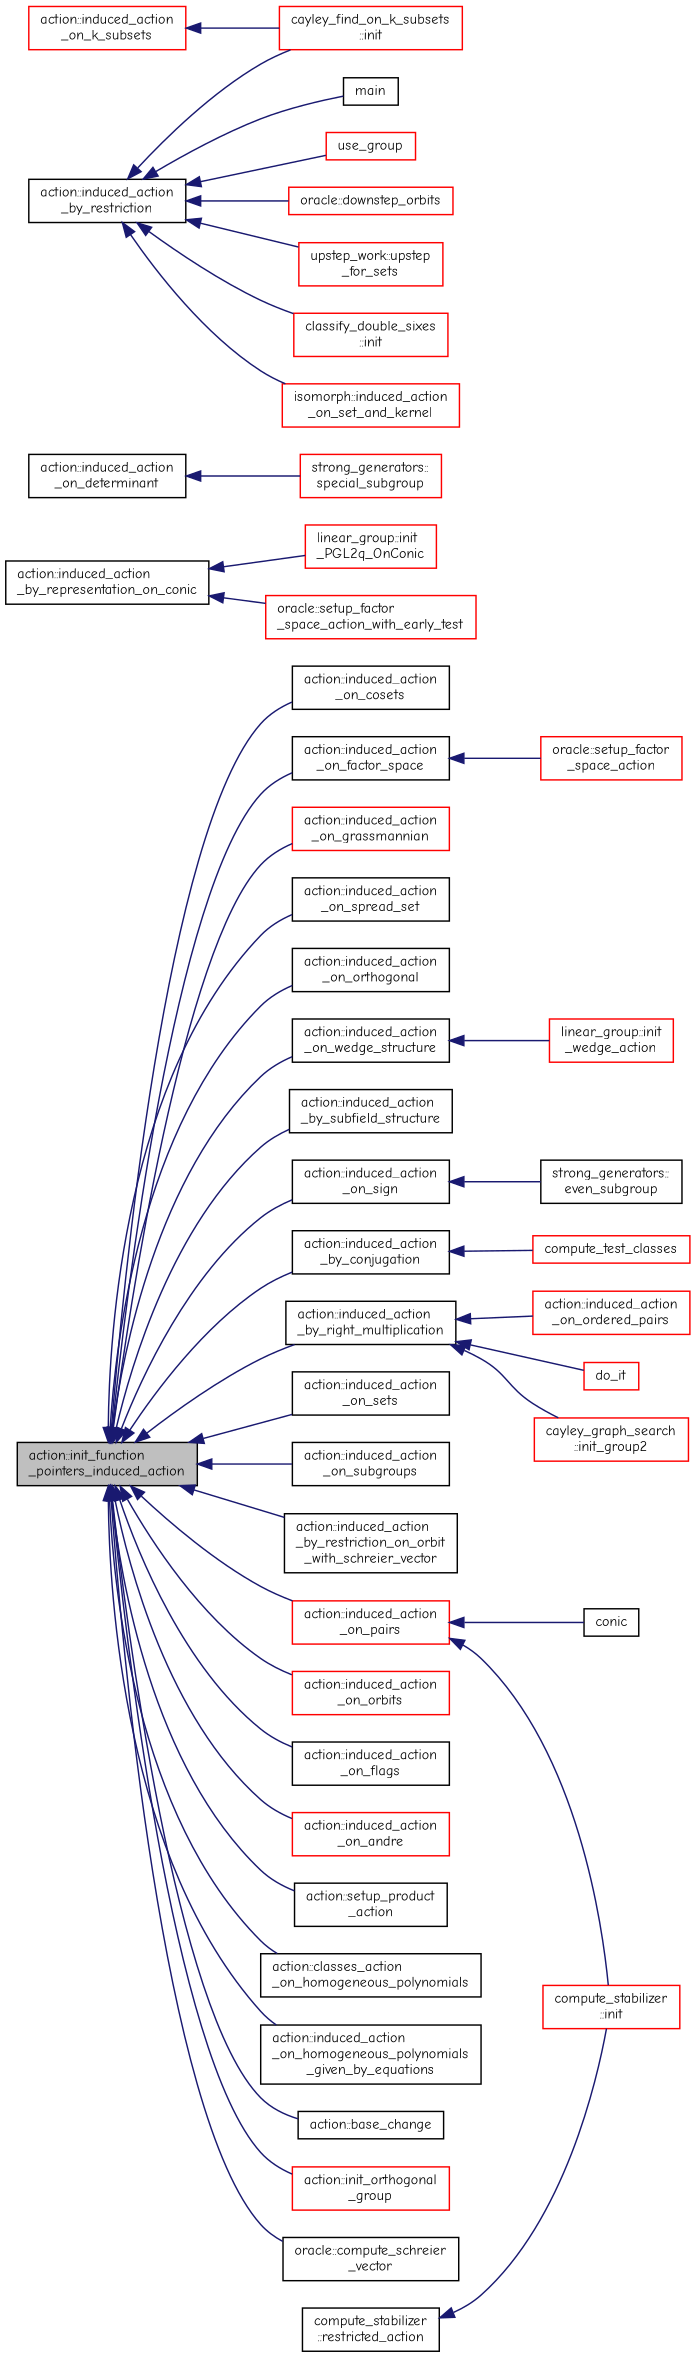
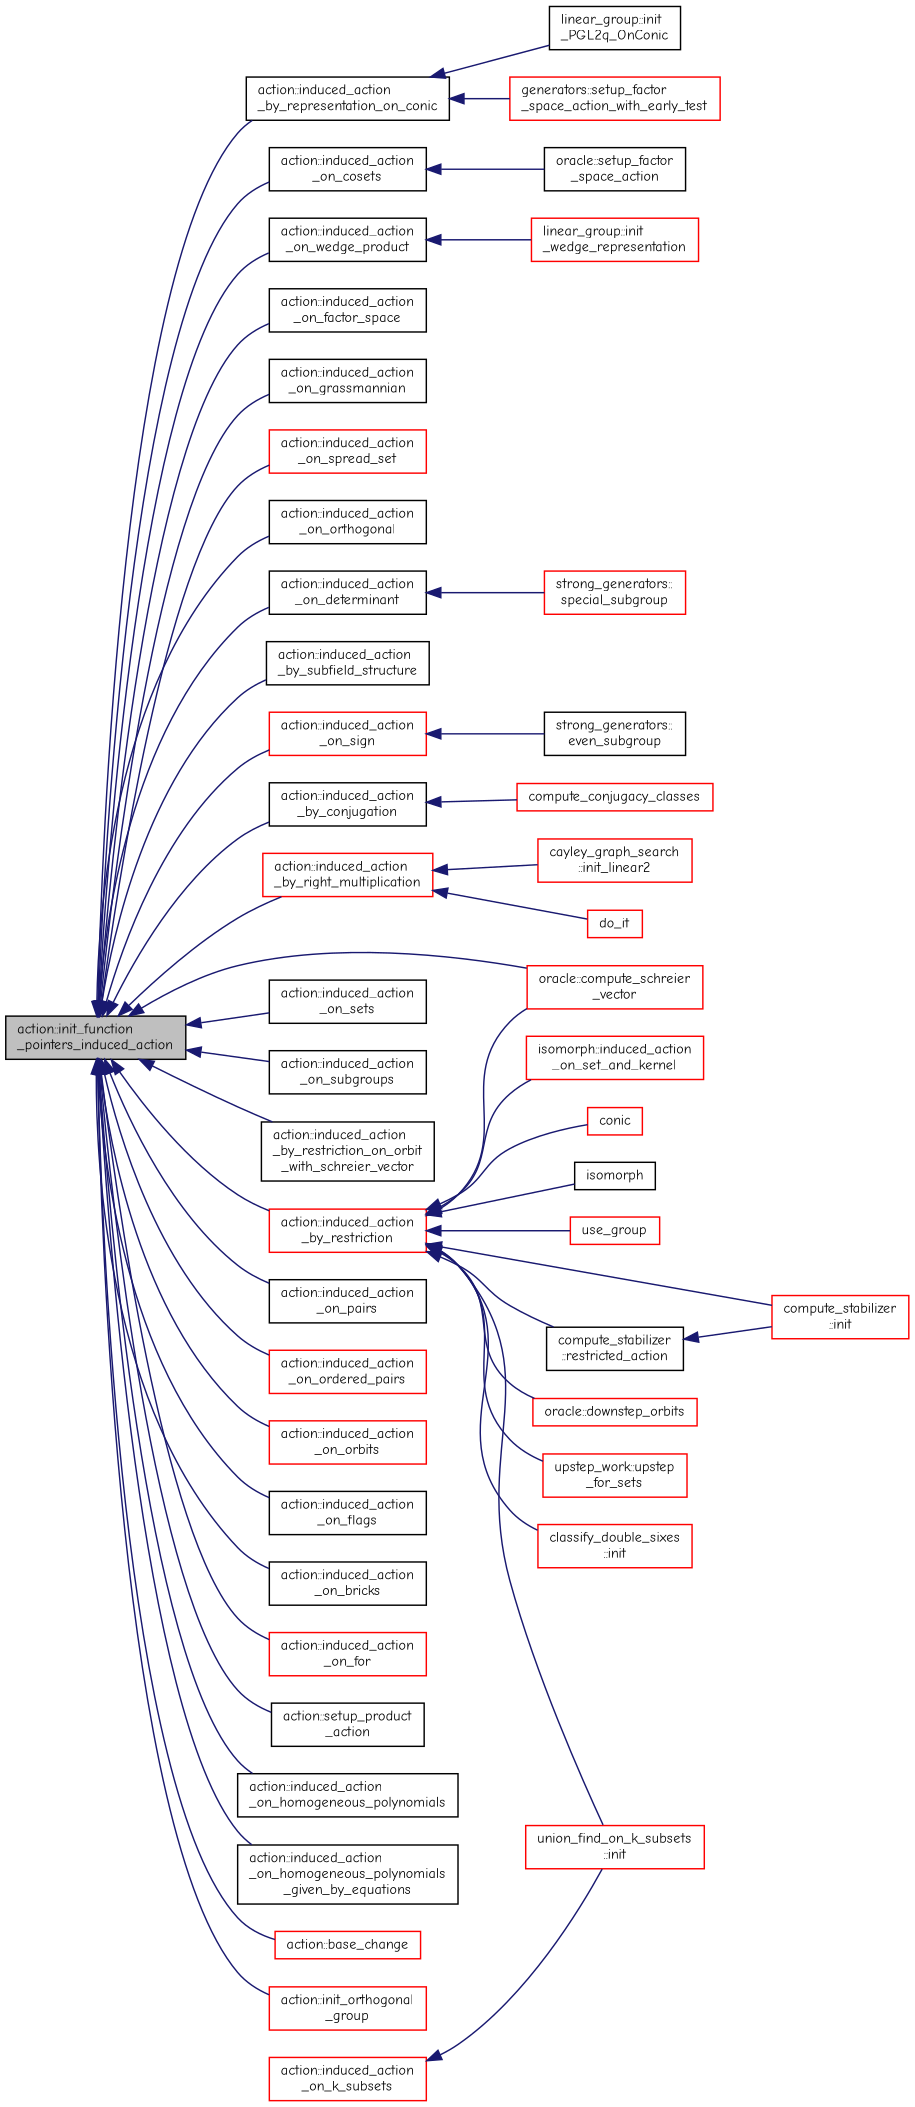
node "cayley_find_on_k_subsets ::init": label "cayley_find_on_k_subsets ::init" -> "union_find_on_k_subsets ::init"
node "main": label "main" -> "isomorph"
node "action::induced_action _by_restriction": color black -> red
node "linear_group::init _PGL2q_OnConic": color red -> black
edge "action::induced_action _by_representation_on_conic" -> "action::init_function _pointers_induced_action": added
node "oracle::setup_factor _space_action_with_early_test": label "oracle::setup_factor _space_action_with_early_test" -> "generators::setup_factor _space_action_with_early_test"
edge "oracle::setup_factor _space_action" -> "action::induced_action _on_factor_space": now "oracle::setup_factor _space_action" -> "action::induced_action _on_cosets"
node "oracle::setup_factor _space_action": color red -> black
edge "action::induced_action _on_determinant" -> "action::init_function _pointers_induced_action": added
node "action::induced_action _on_grassmannian": color red -> black
node "action::induced_action _on_spread_set": color black -> red
node "action::induced_action _on_wedge_structure": label "action::induced_action _on_wedge_structure" -> "action::induced_action _on_wedge_product"
node "linear_group::init _wedge_action": label "linear_group::init _wedge_action" -> "linear_group::init _wedge_representation"
edge "oracle::compute_schreier _vector" -> "action::induced_action _by_restriction": added
edge "action::induced_action _by_restriction" -> "action::init_function _pointers_induced_action": added
node "action::induced_action _on_sign": color black -> red
node "compute_test_classes": label "compute_test_classes" -> "compute_conjugacy_classes"
edge "compute_stabilizer ::restricted_action" -> "action::induced_action _by_restriction": added
edge "action::induced_action _on_ordered_pairs" -> "action::induced_action _by_right_multiplication": now "action::induced_action _on_ordered_pairs" -> "action::init_function _pointers_induced_action"
node "action::induced_action _by_right_multiplication": color black -> red
node "cayley_graph_search ::init_group2": label "cayley_graph_search ::init_group2" -> "cayley_graph_search ::init_linear2"
node "action::induced_action _on_bricks": added
node "action::induced_action _on_pairs": color red -> black
edge "conic" -> "action::induced_action _on_pairs": now "conic" -> "action::induced_action _by_restriction"
node "conic": color black -> red
edge "compute_stabilizer ::init" -> "action::induced_action _on_pairs": now "compute_stabilizer ::init" -> "action::induced_action _by_restriction"
node "action::induced_action _on_andre": label "action::induced_action _on_andre" -> "action::induced_action _on_for"
node "action::classes_action _on_homogeneous_polynomials": label "action::classes_action _on_homogeneous_polynomials" -> "action::induced_action _on_homogeneous_polynomials"
node "action::base_change": color black -> red
node "oracle::compute_schreier _vector": color black -> red
